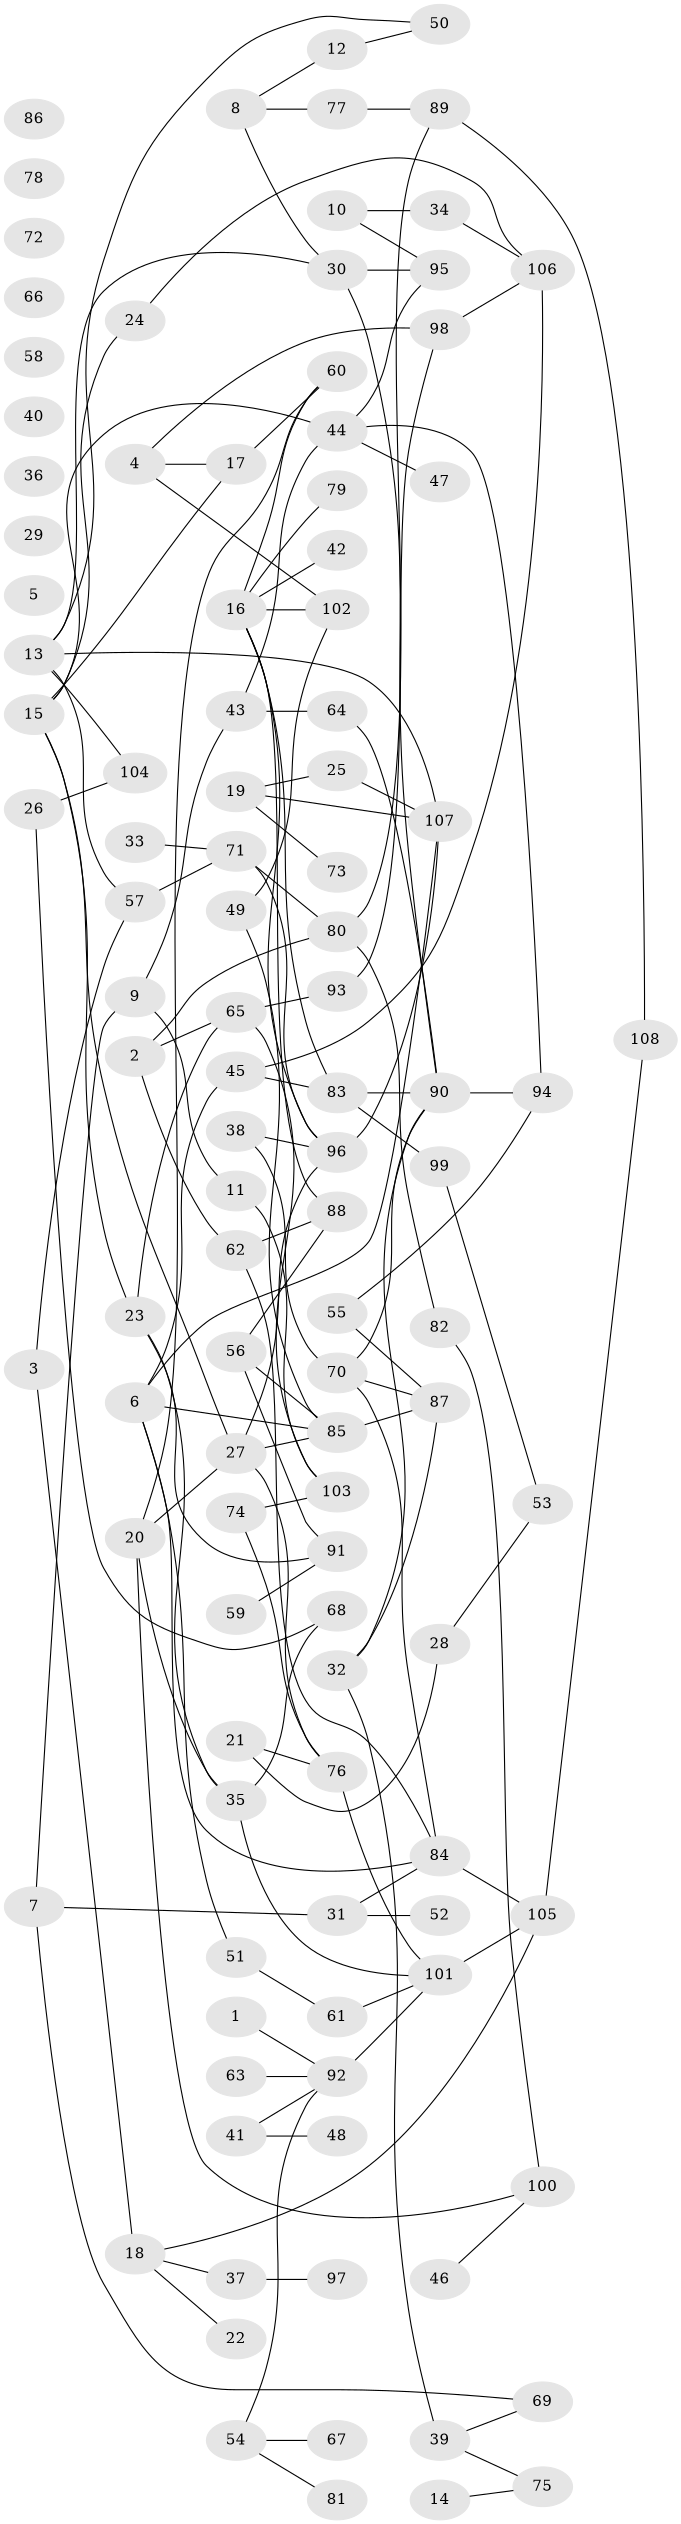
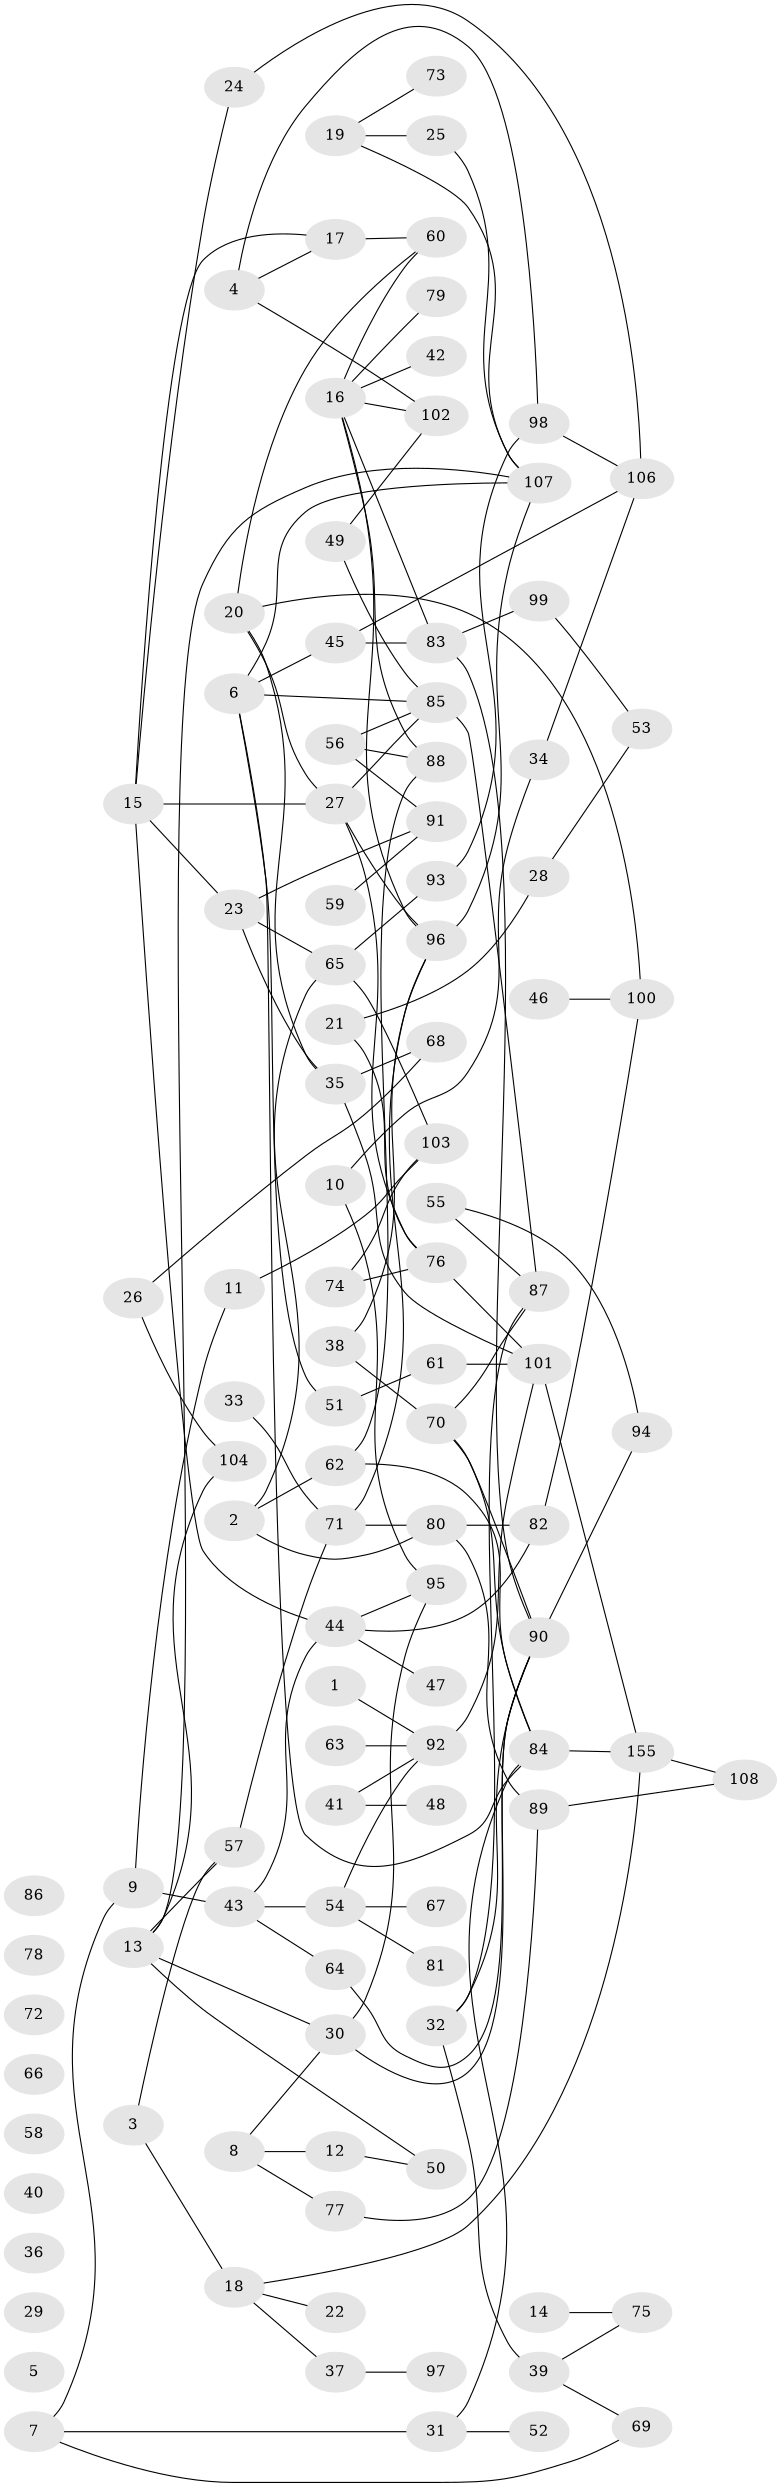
edge "44" -- "94": now "44" -- "82"
edge "43" -- "54": added
node "105": label "105" -> "155"
